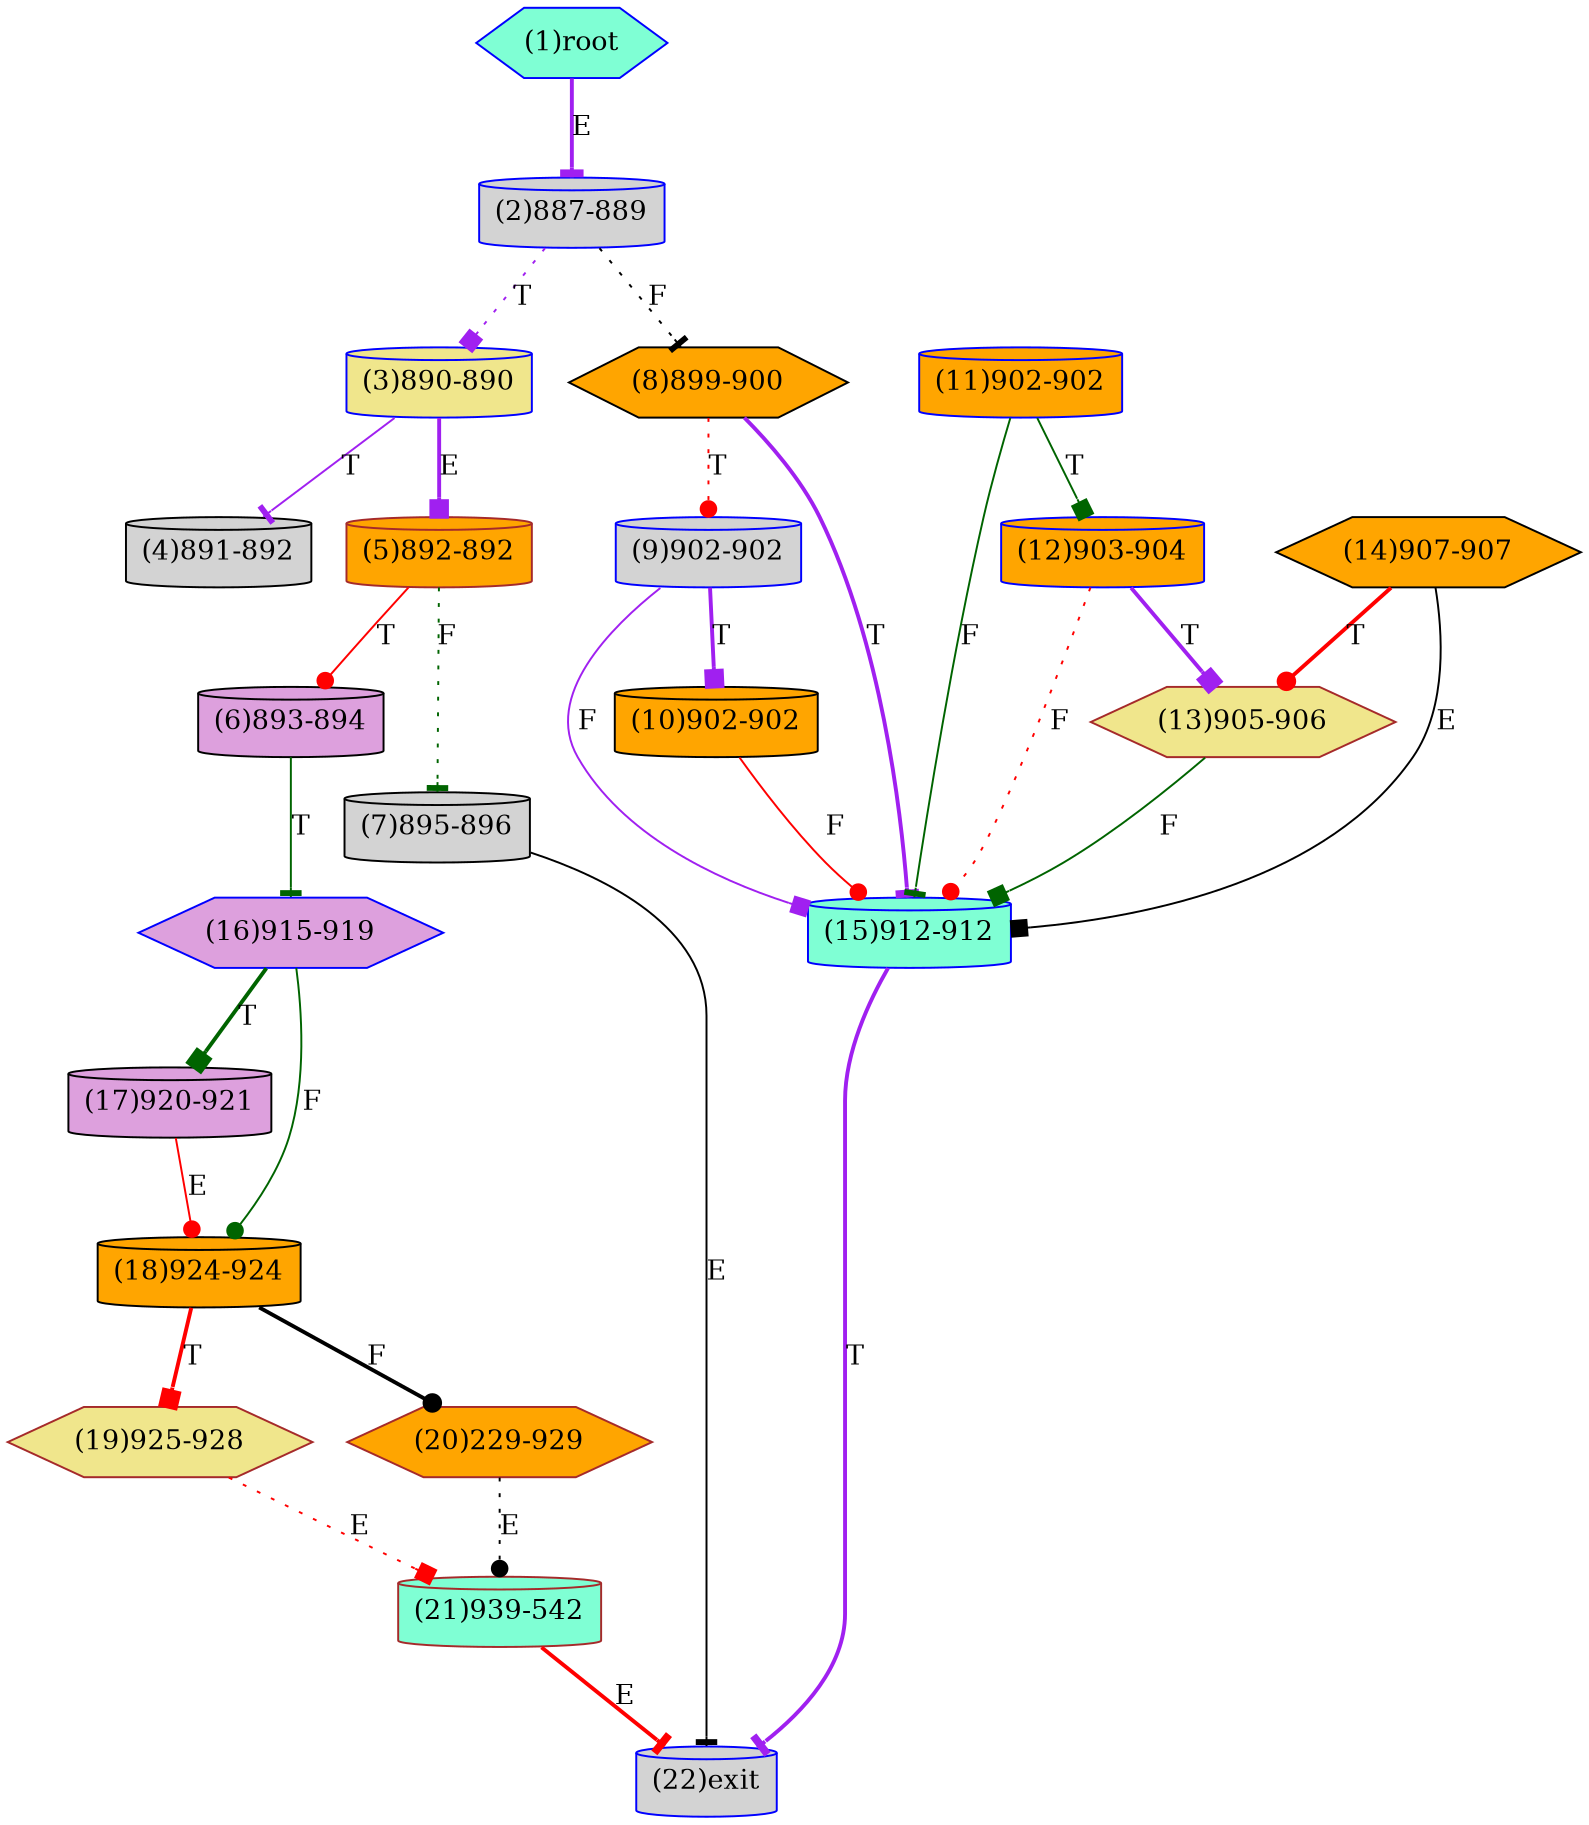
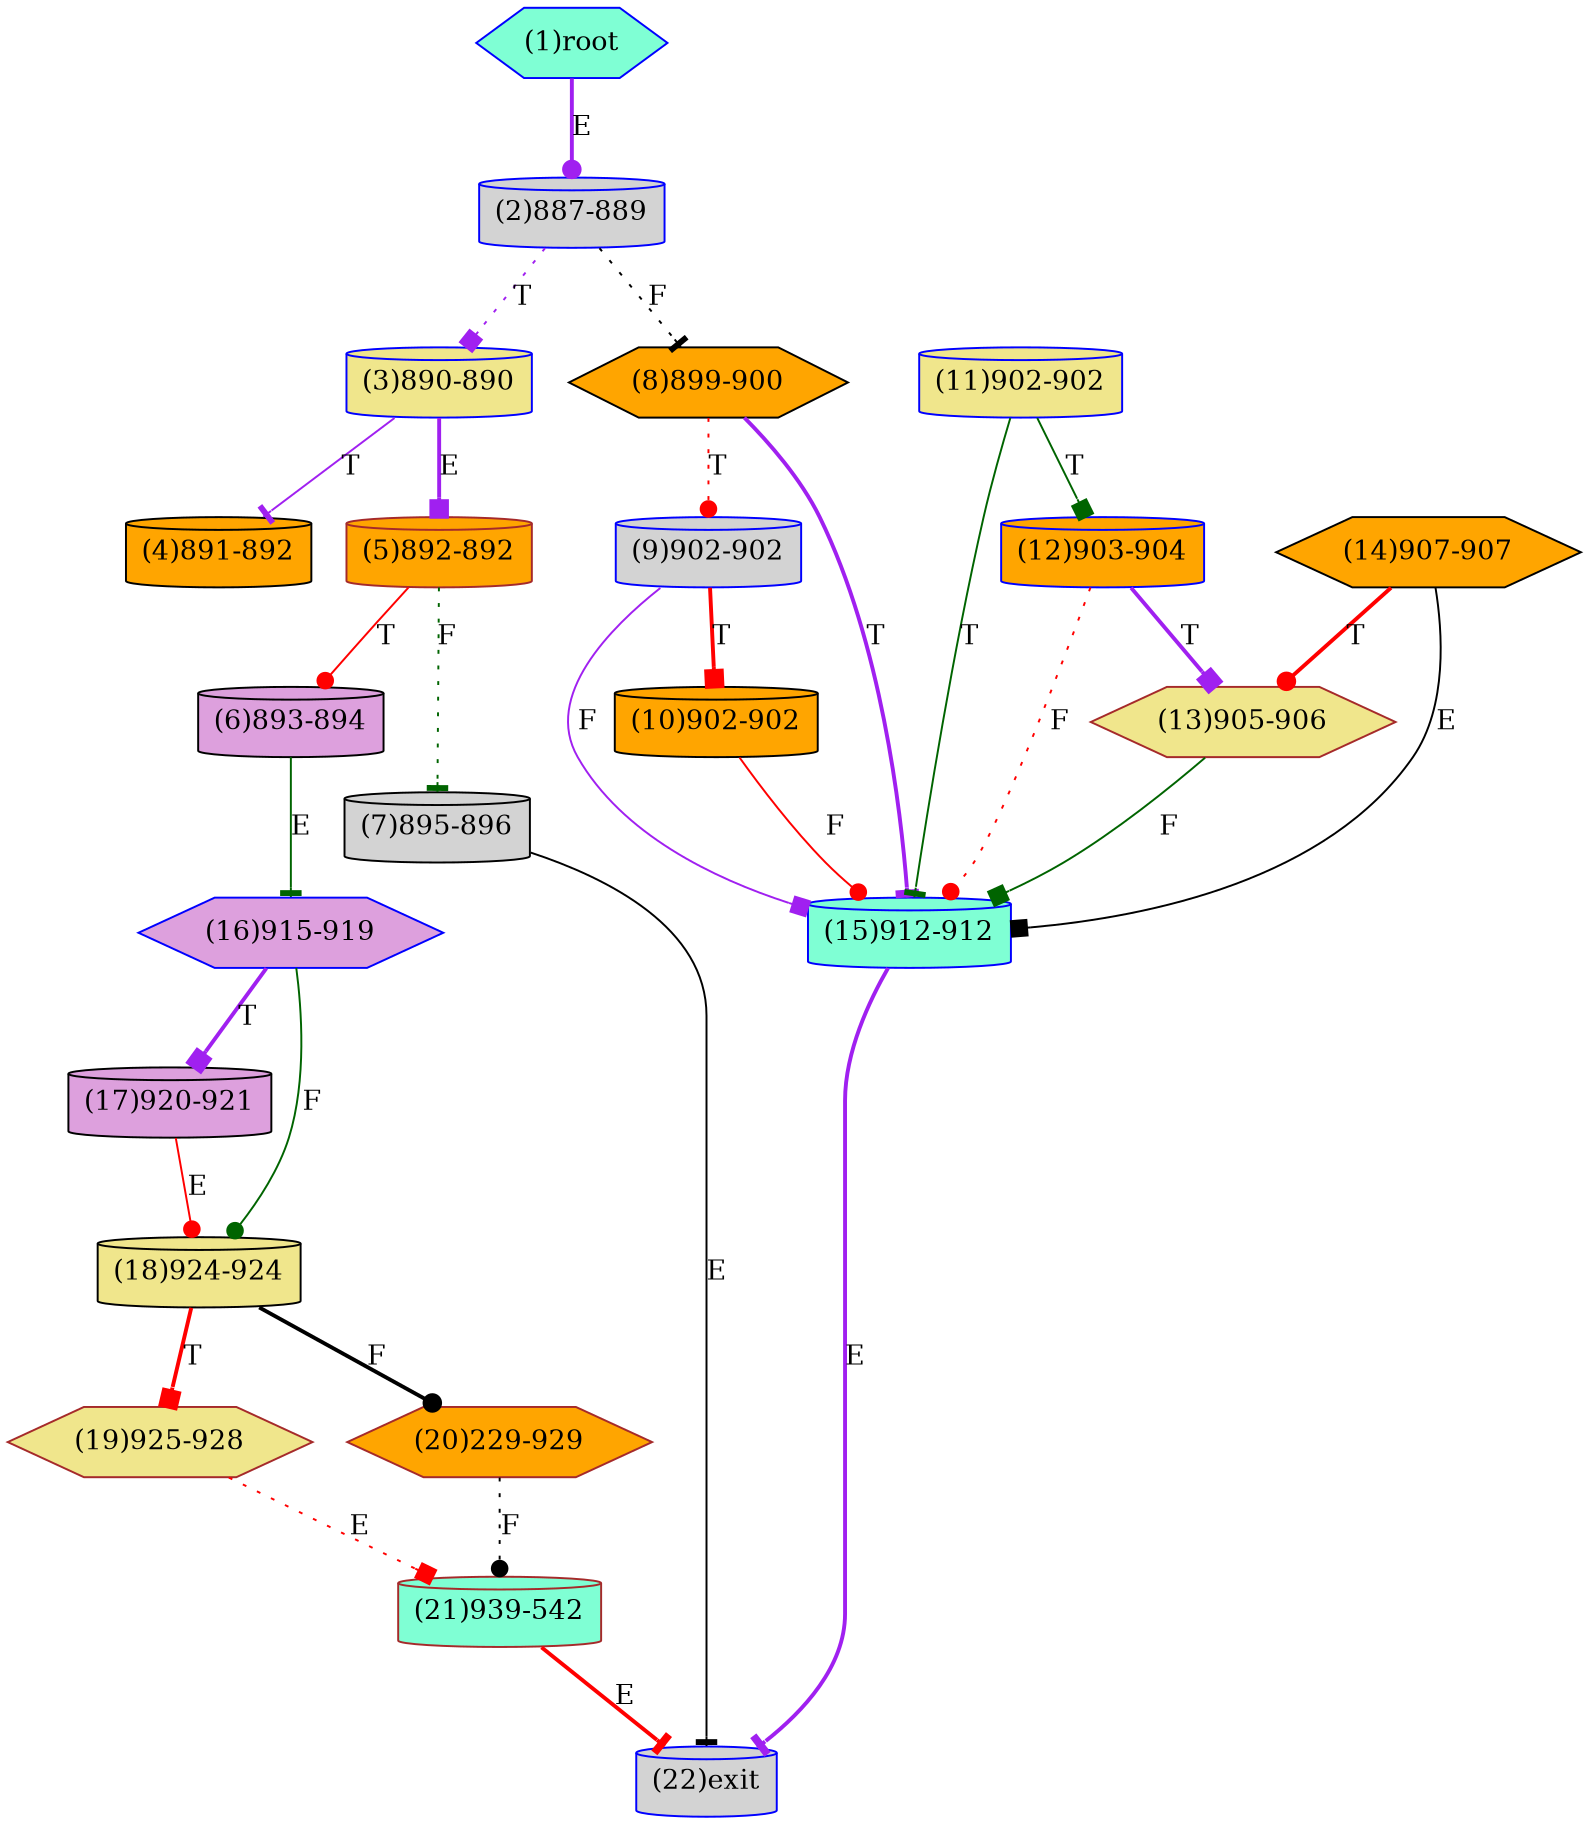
edge "(1)root" -> "(2)887-889": arrowhead tee -> dot
node "(11)902-902": fillcolor orange -> khaki
node "(4)891-892": fillcolor lightgrey -> orange
edge "(9)902-902" -> "(10)902-902": color purple -> red
edge "(11)902-902" -> "(15)912-912": label "F" -> "T"
edge "(6)893-894" -> "(16)915-919": label "T" -> "E"
edge "(16)915-919" -> "(17)920-921": color darkgreen -> purple
node "(18)924-924": fillcolor orange -> khaki
edge "(15)912-912" -> "(22)exit": label "T" -> "E"
edge "(20)229-929" -> "(21)939-542": label "E" -> "F"
